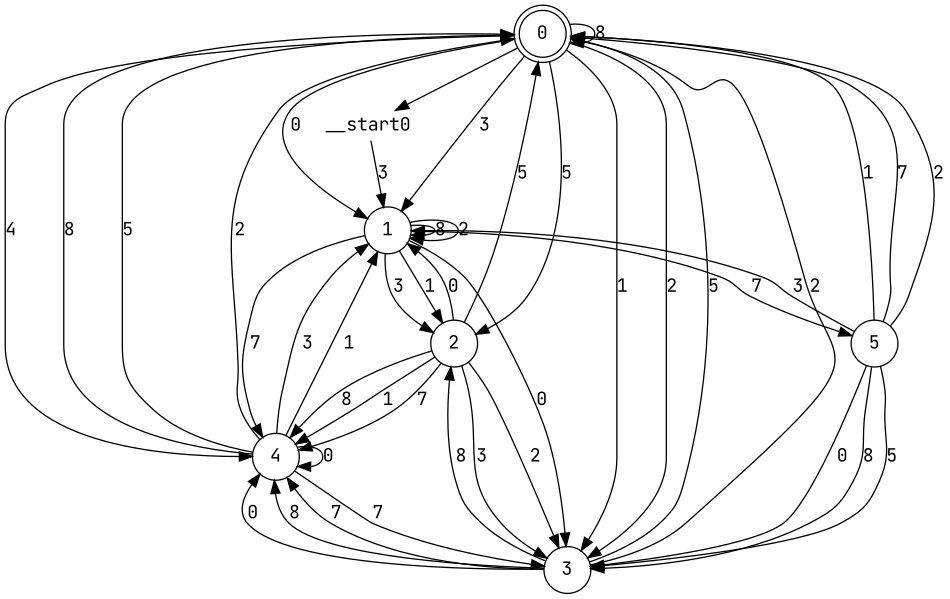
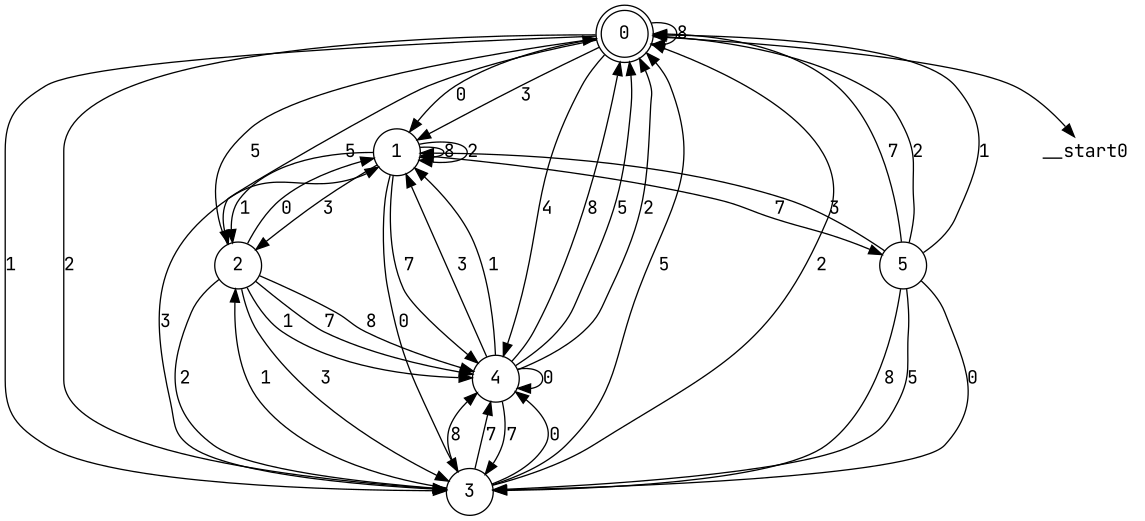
edge "__start0" -> "1": now "3" -> "1"
edge "3" -> "2": label "8" -> "1"
